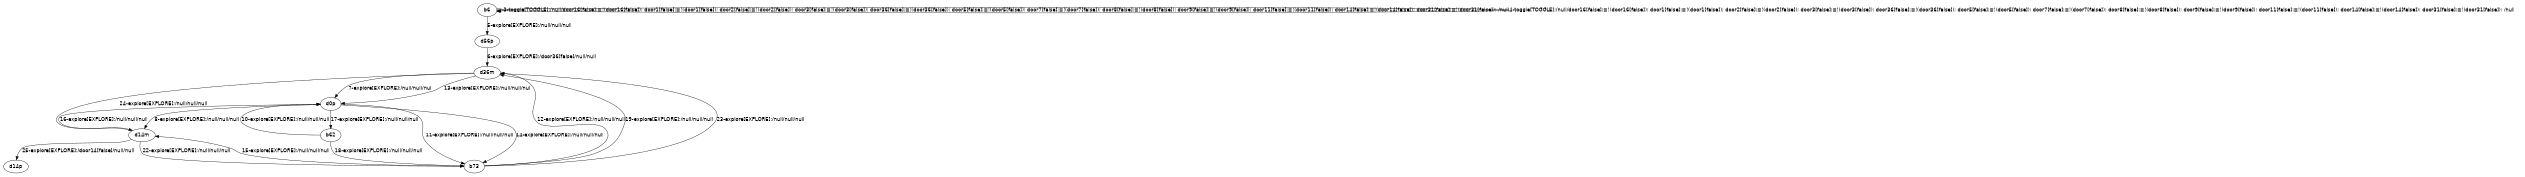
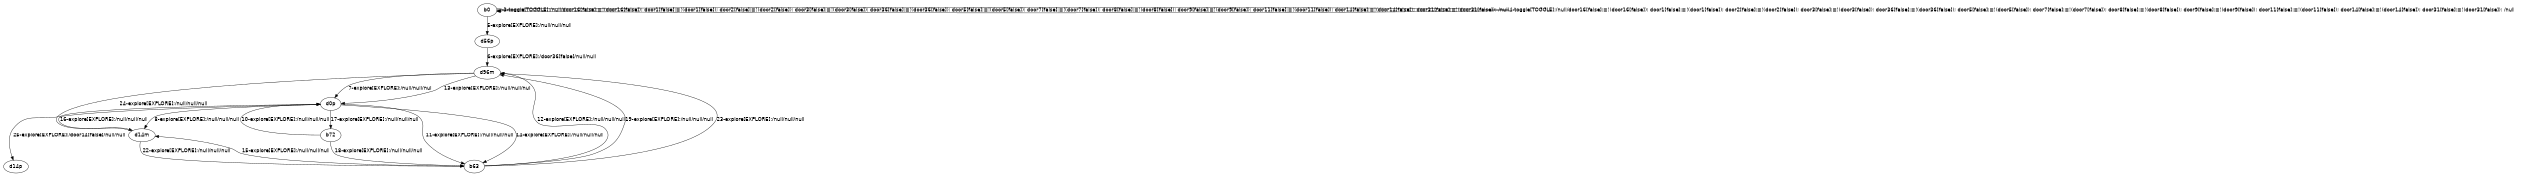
node "b6": label "b6" -> "b0"
node "d36m": label "d36m" -> "d96m"
node "b62": label "b62" -> "b72"
edge "d14m" -> "d14p": now "d0p" -> "d14p"
node "b73": label "b73" -> "b63"
